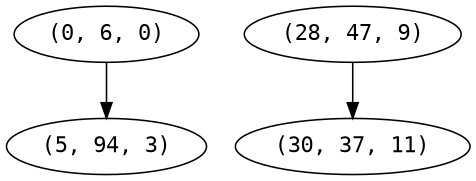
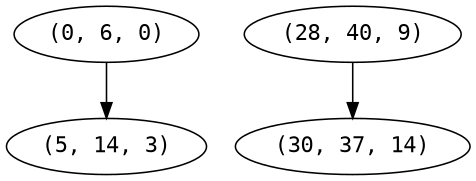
node "(28, 47, 9)": label "(28, 47, 9)" -> "(28, 40, 9)"
node "(5, 94, 3)": label "(5, 94, 3)" -> "(5, 14, 3)"
node "(30, 37, 11)": label "(30, 37, 11)" -> "(30, 37, 14)"
